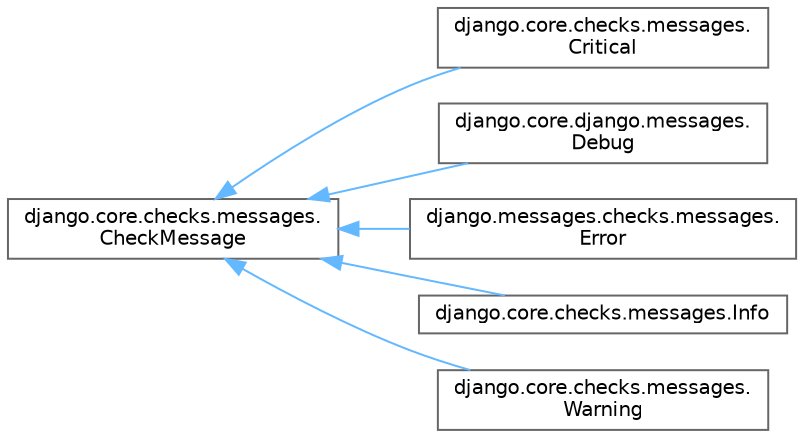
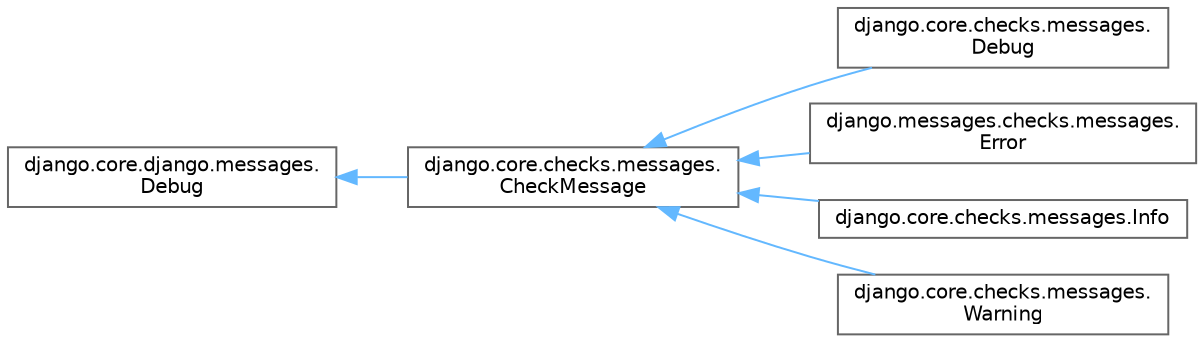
node "django.core.checks.messages. Critical": label "django.core.checks.messages. Critical" -> "django.core.checks.messages. Debug"
edge "django.core.django.messages. Debug" -> "django.core.checks.messages. CheckMessage": reversed
